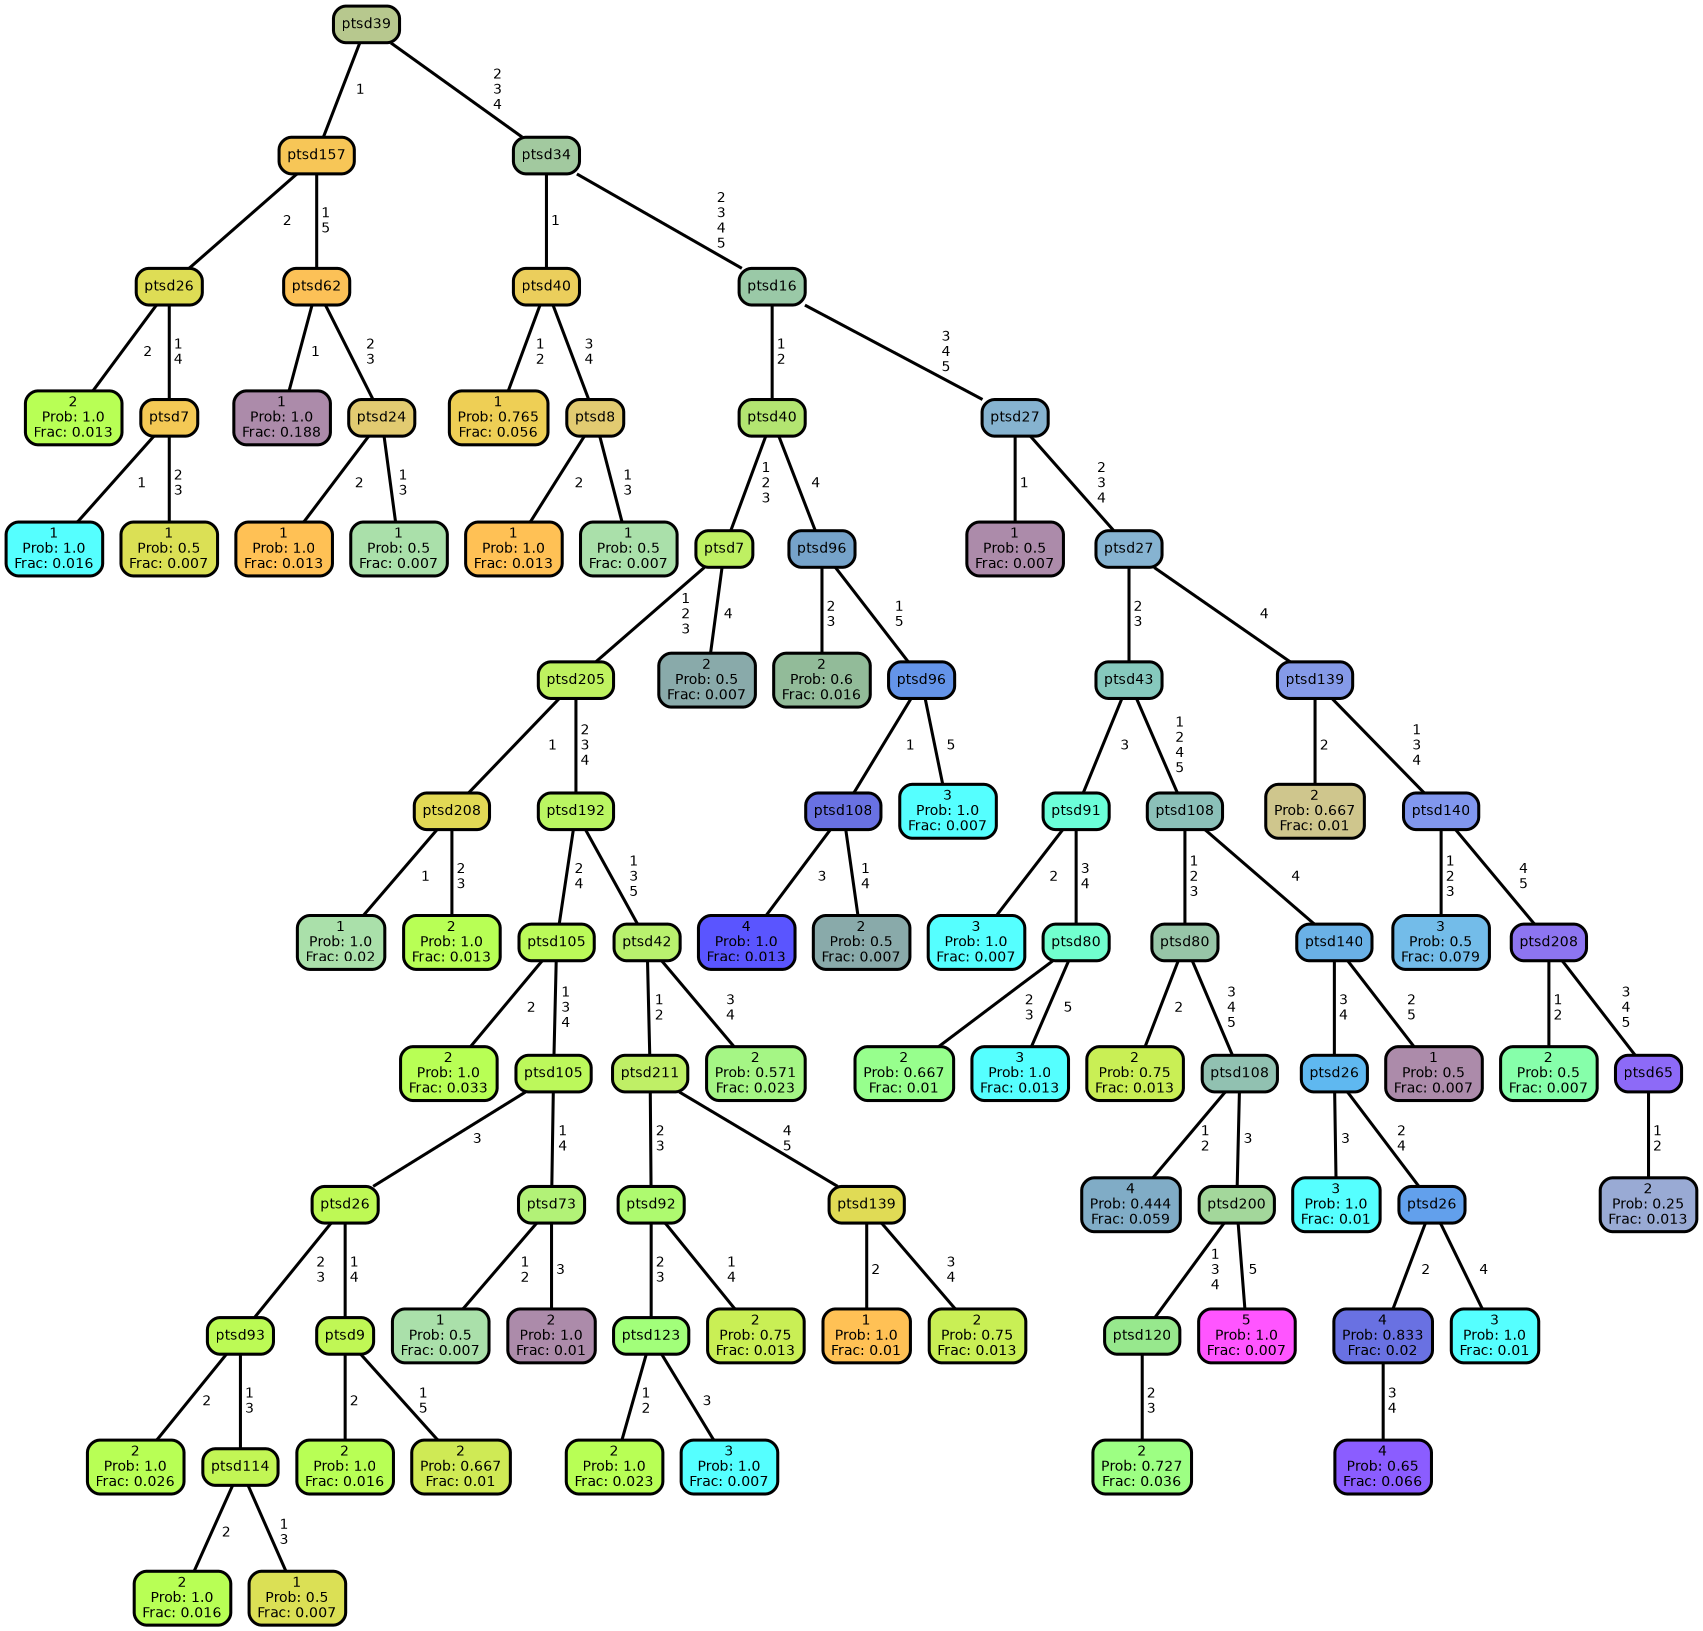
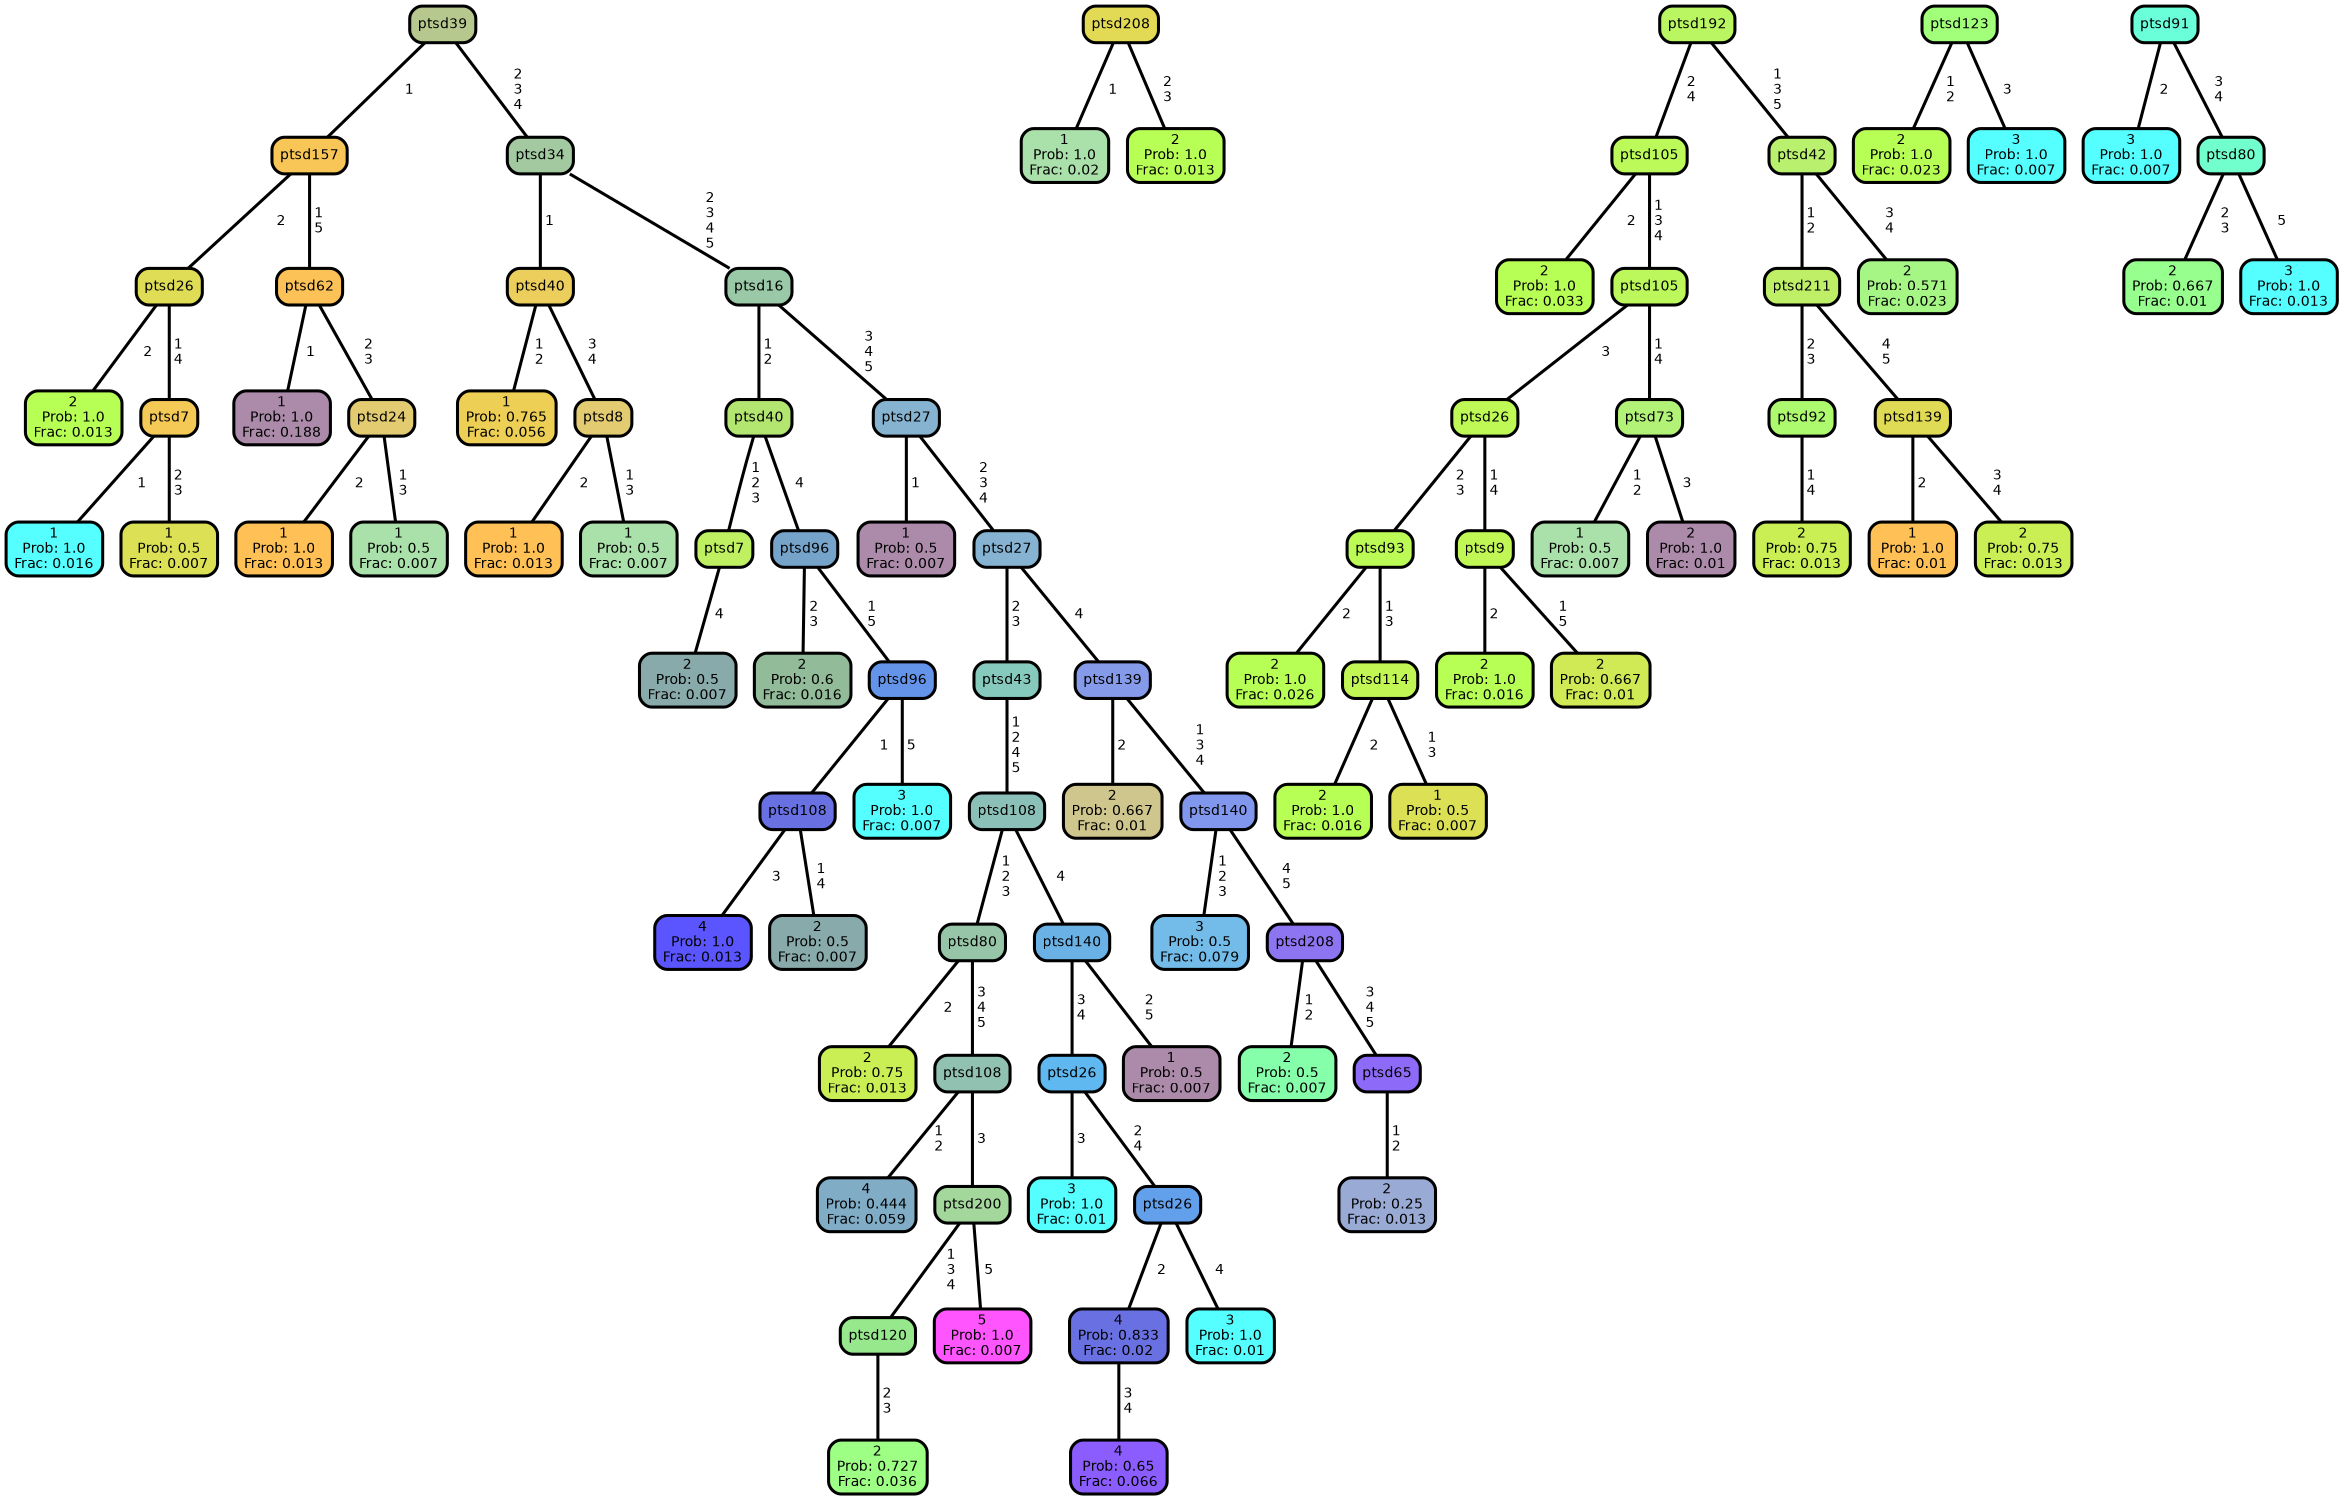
node "ptsd205": removed
edge "ptsd43" -- "ptsd91": removed, label "3"
edge "ptsd92" -- "ptsd123": removed, label "2 3"
